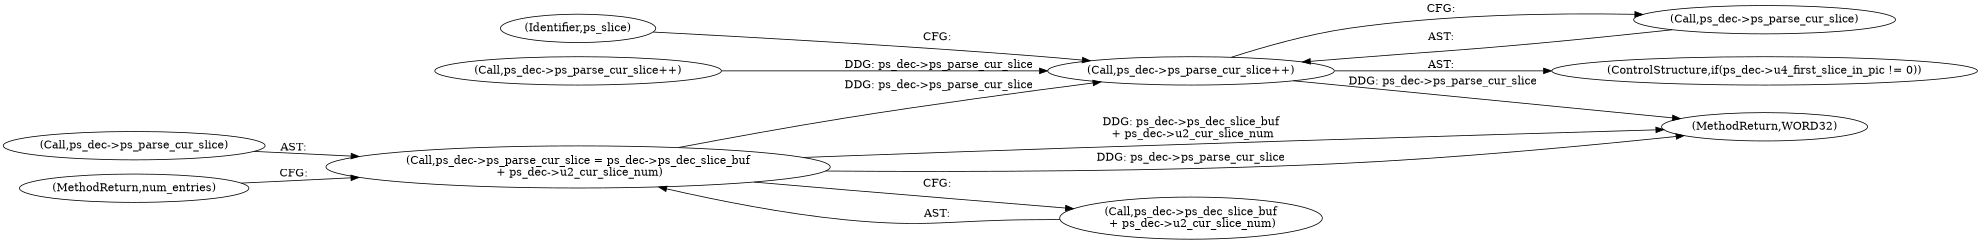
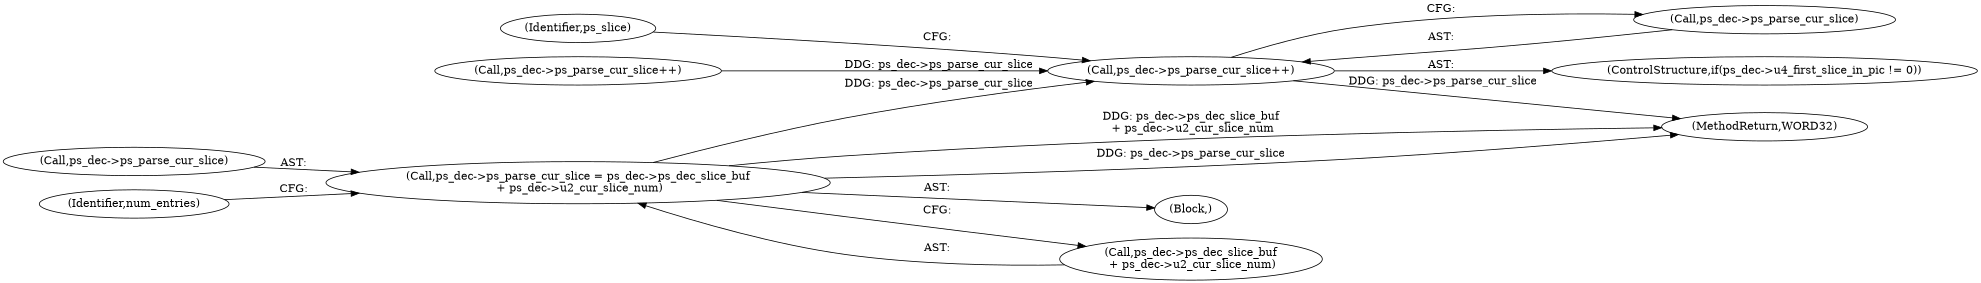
node "(MethodReturn,num_entries)": label "(MethodReturn,num_entries)" -> "(Identifier,num_entries)"
node "(Block,)": added
